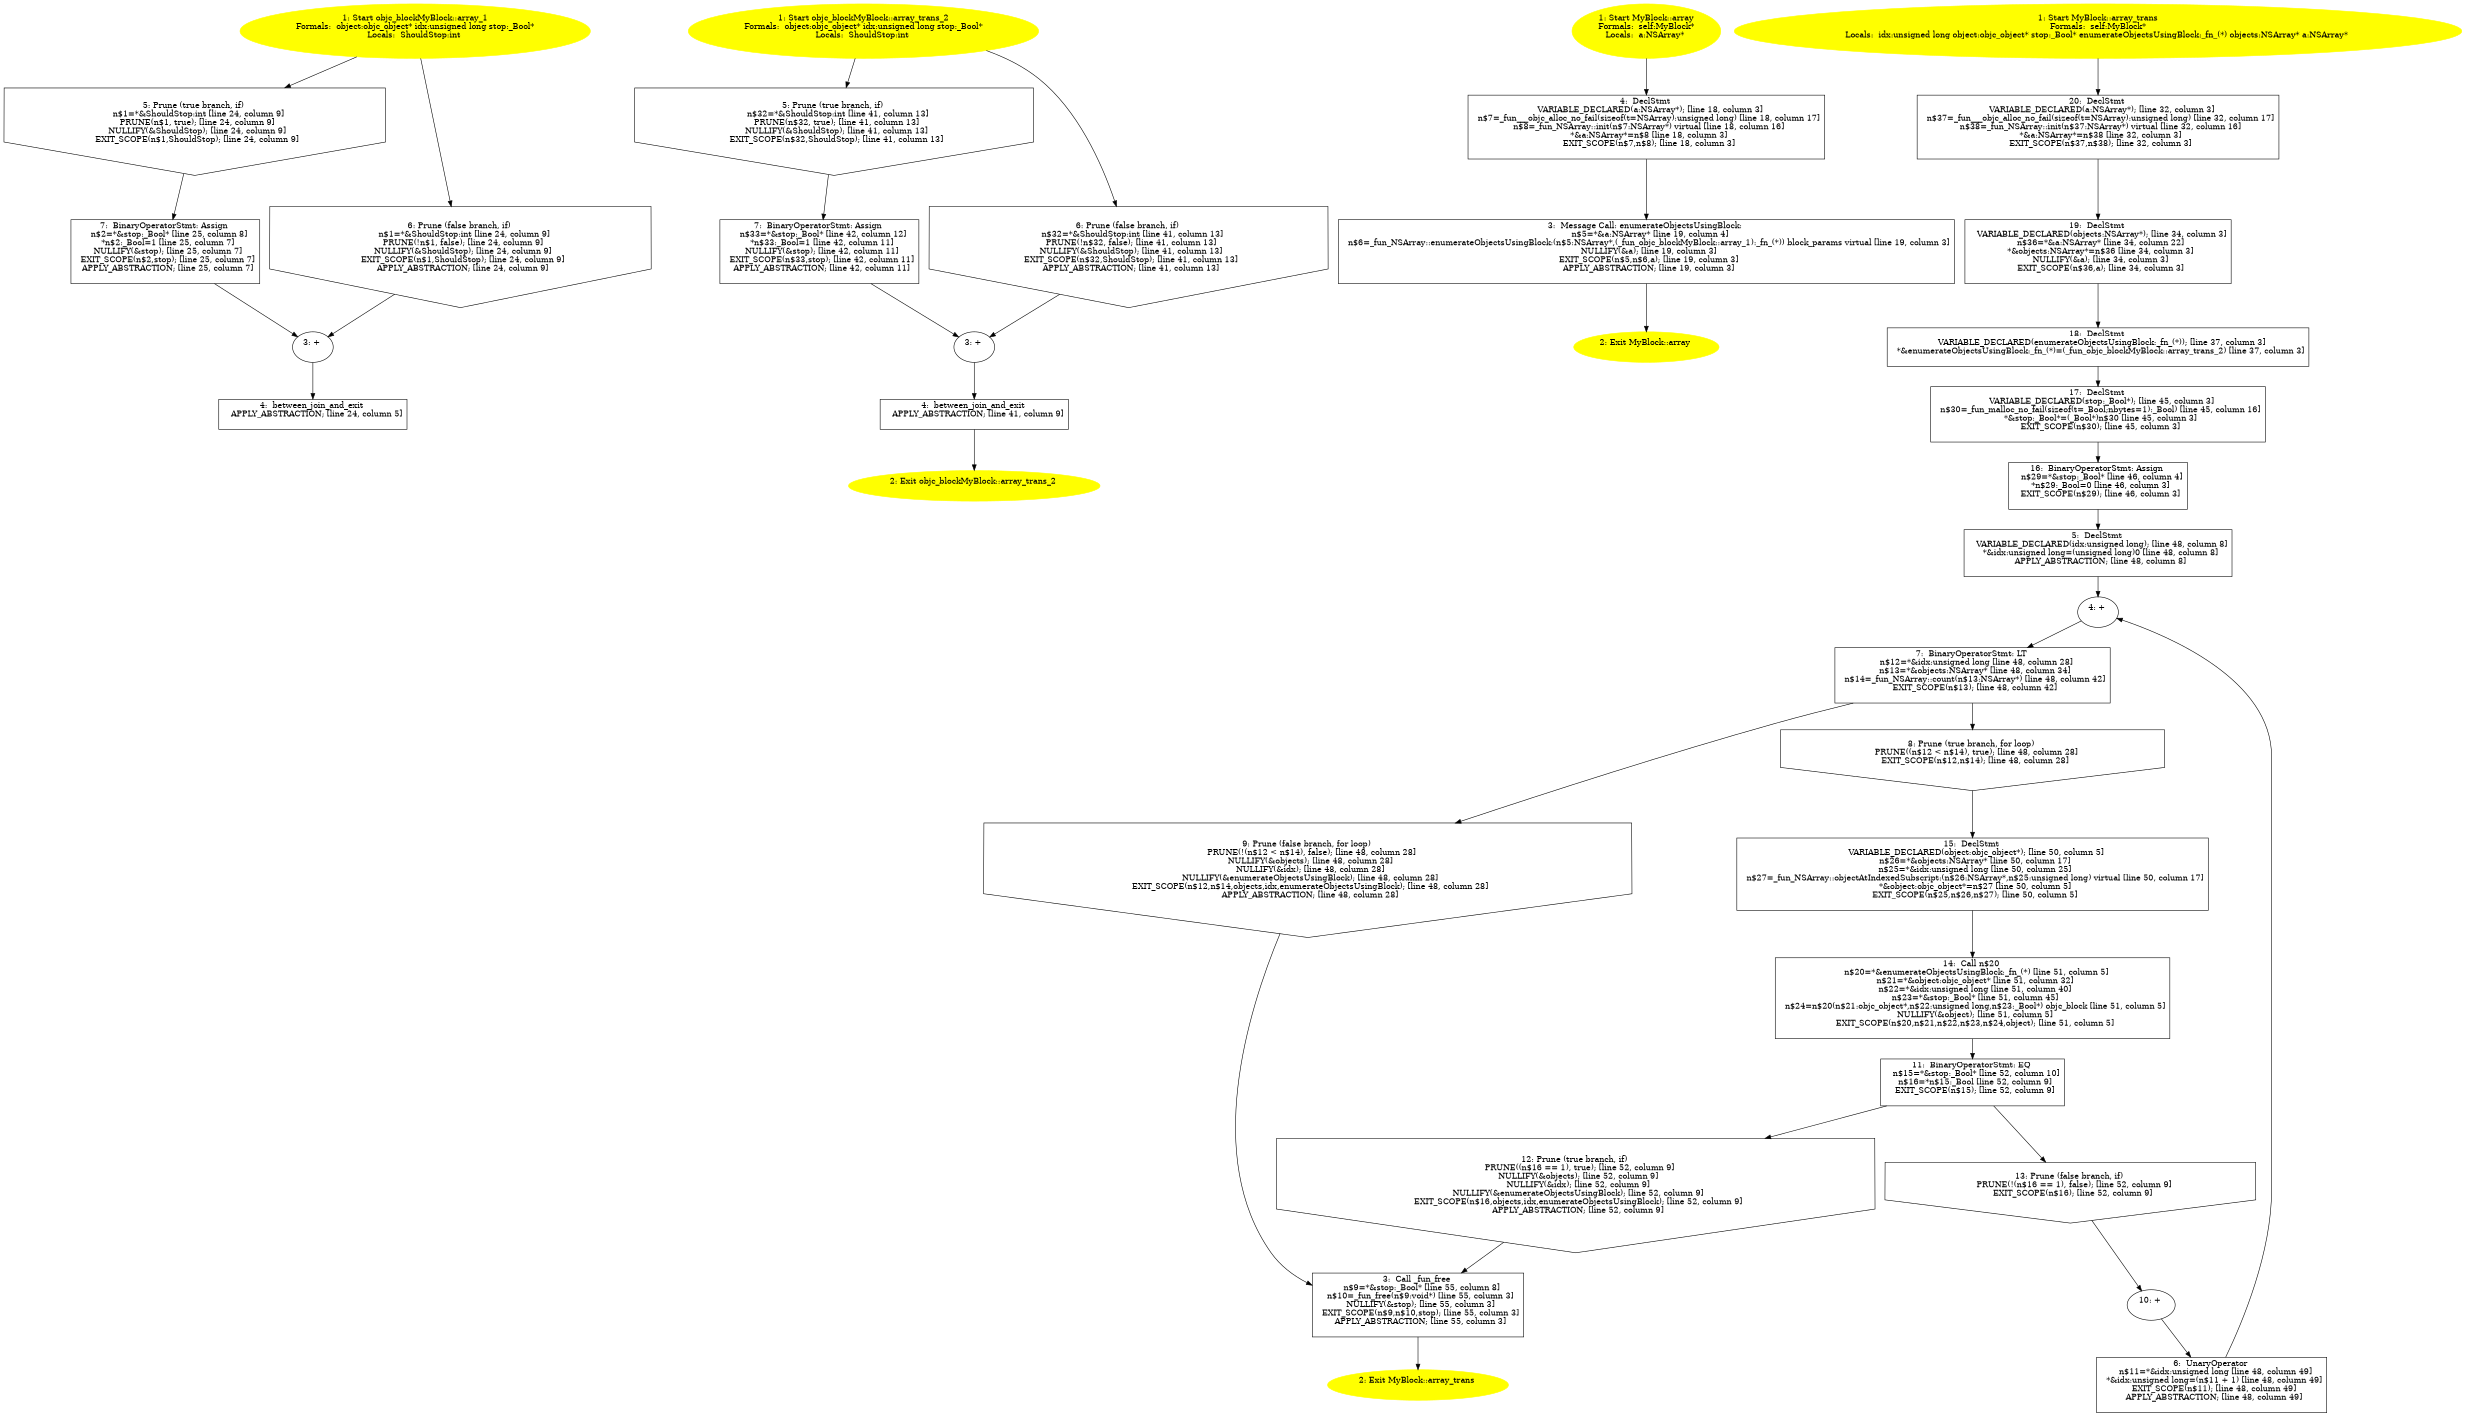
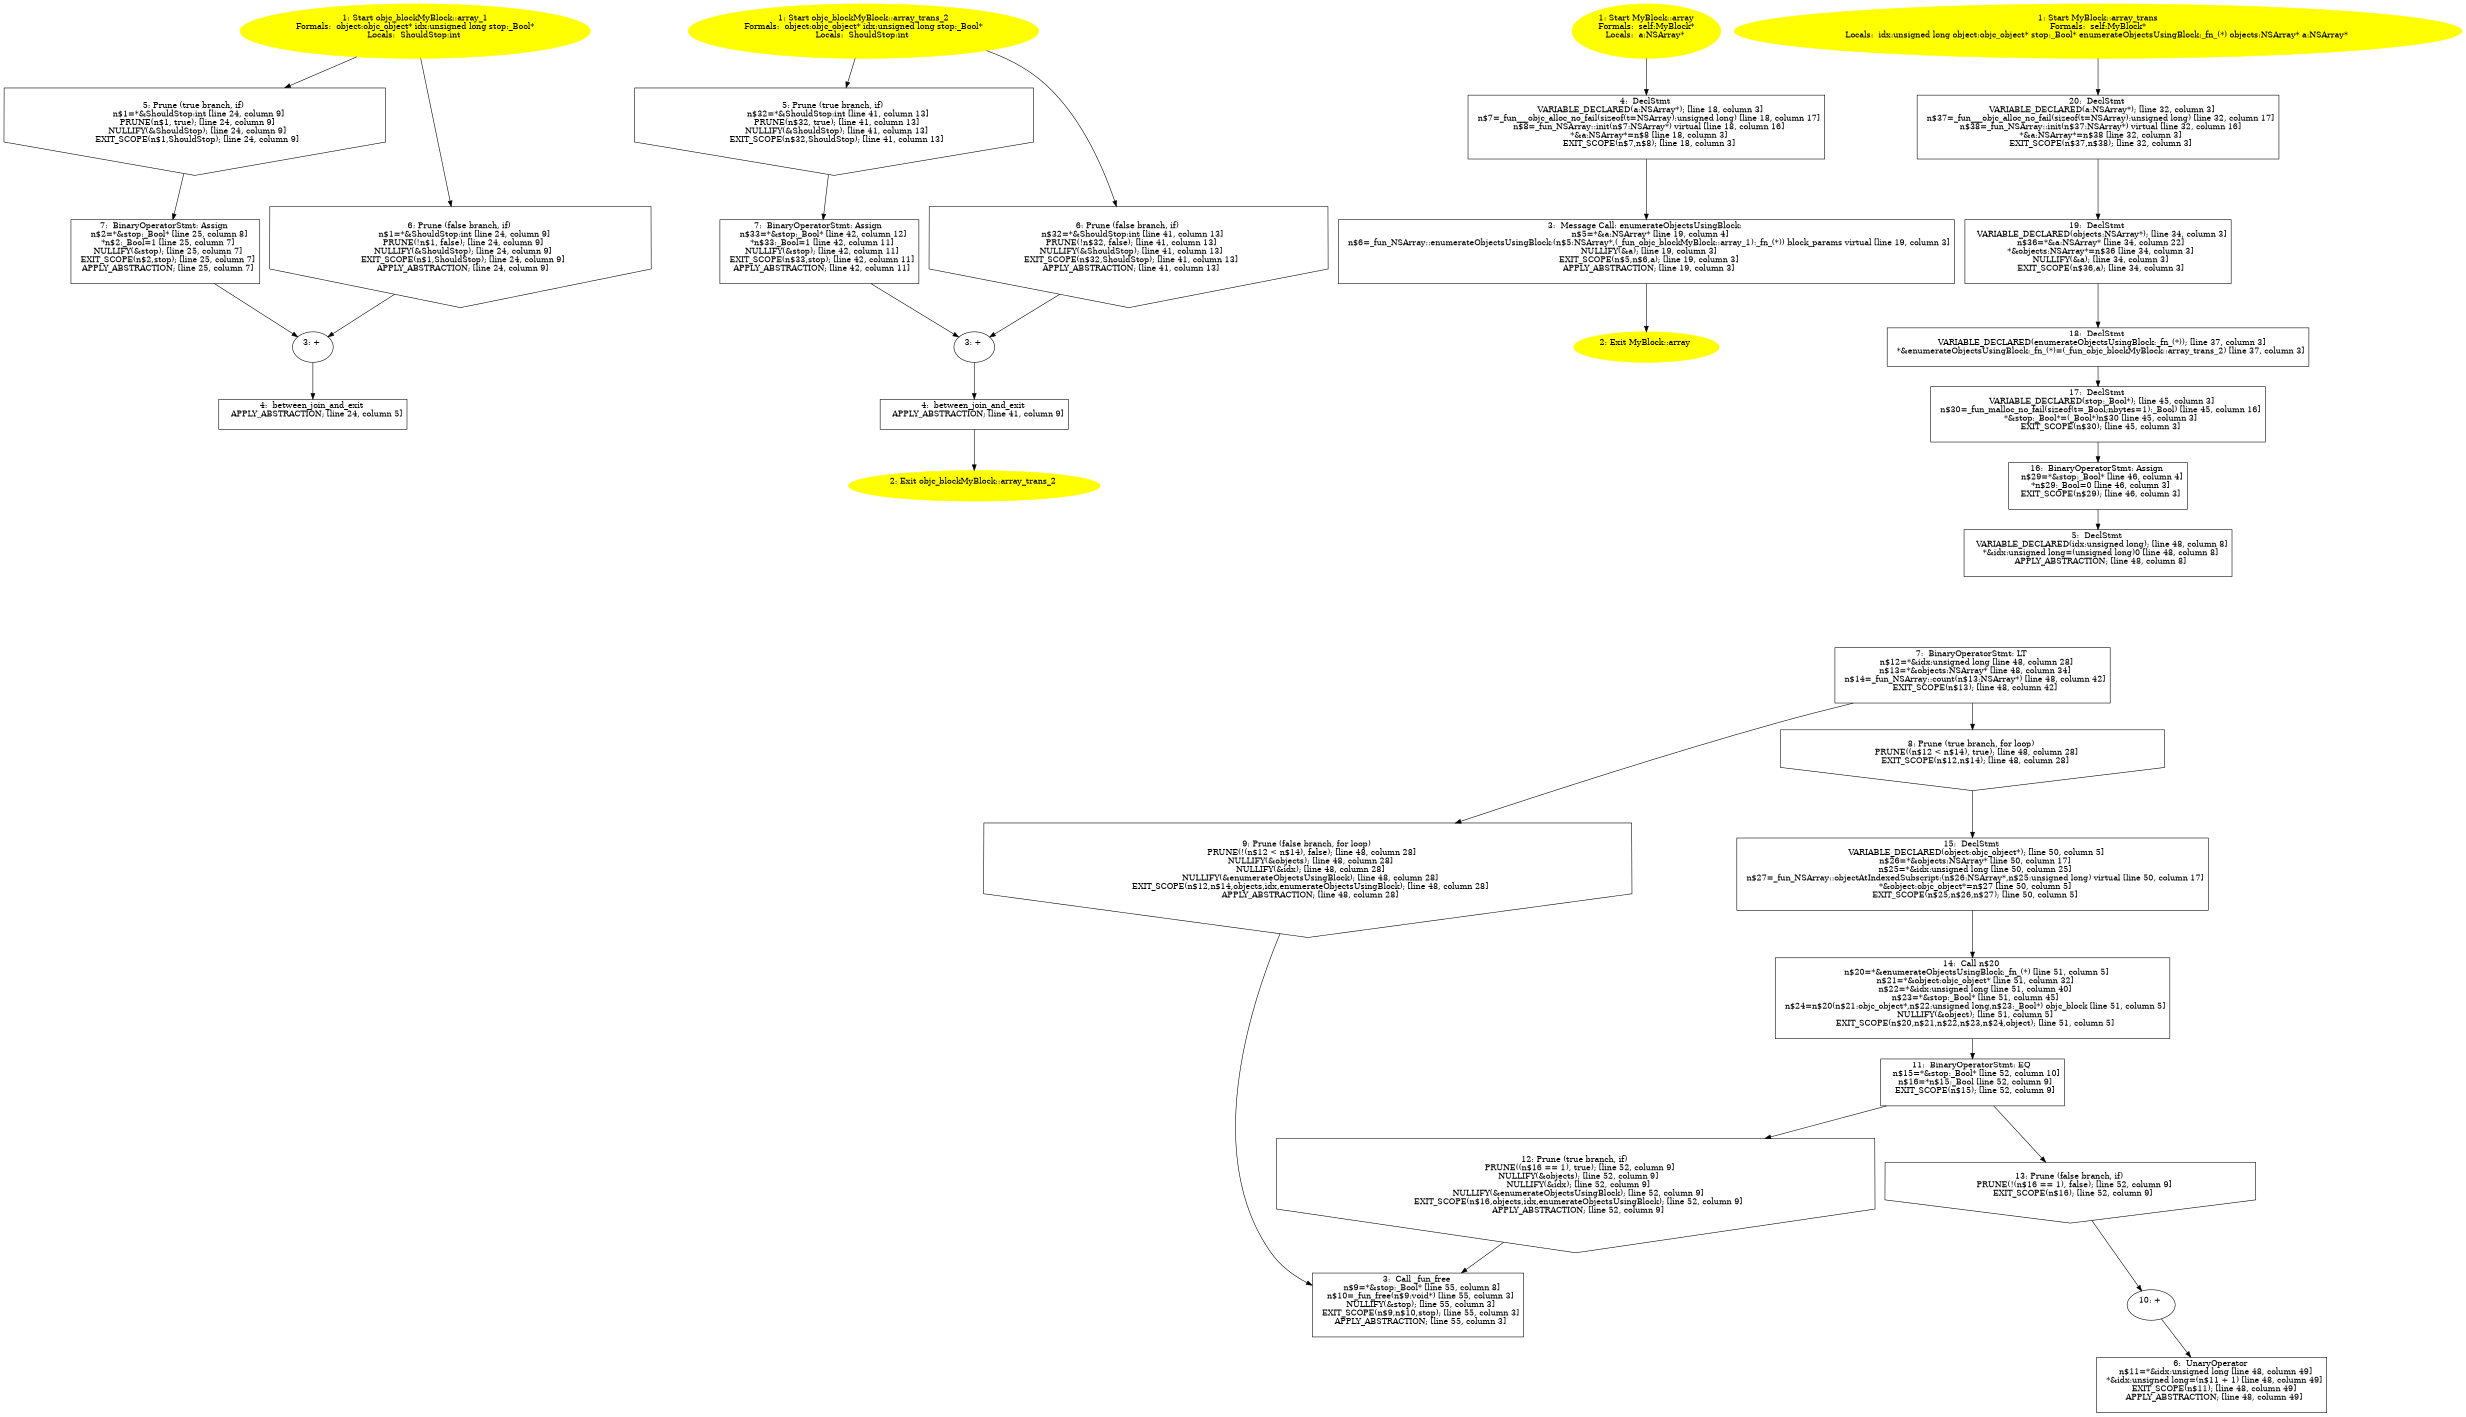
node "4: +": removed
node "2: Exit MyBlock::array_trans": removed
